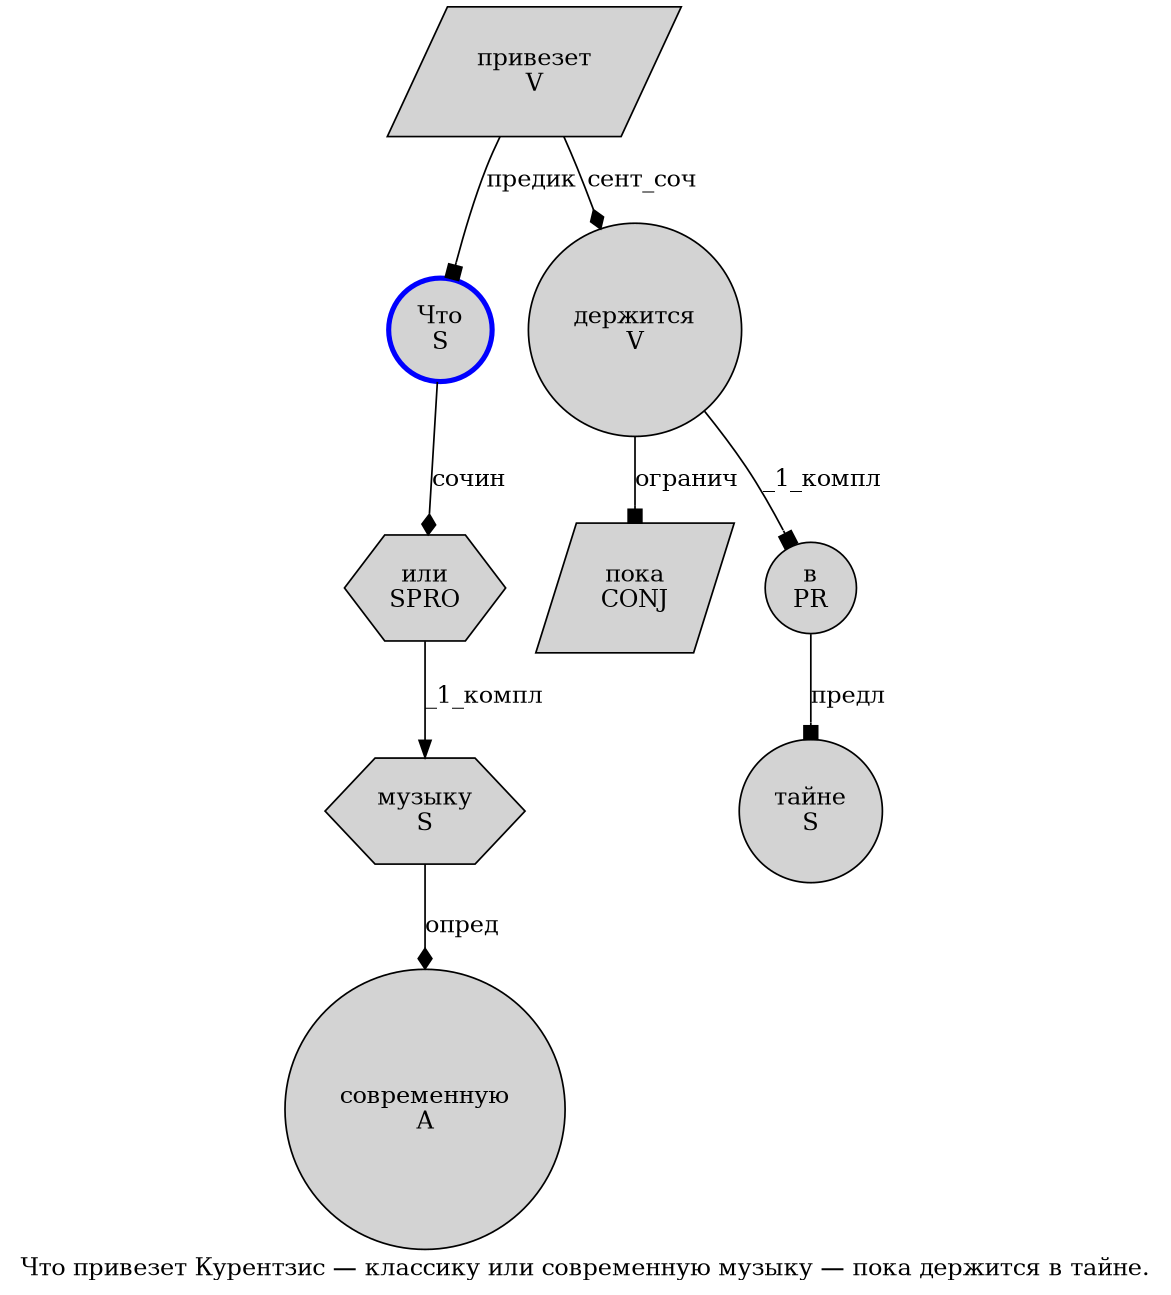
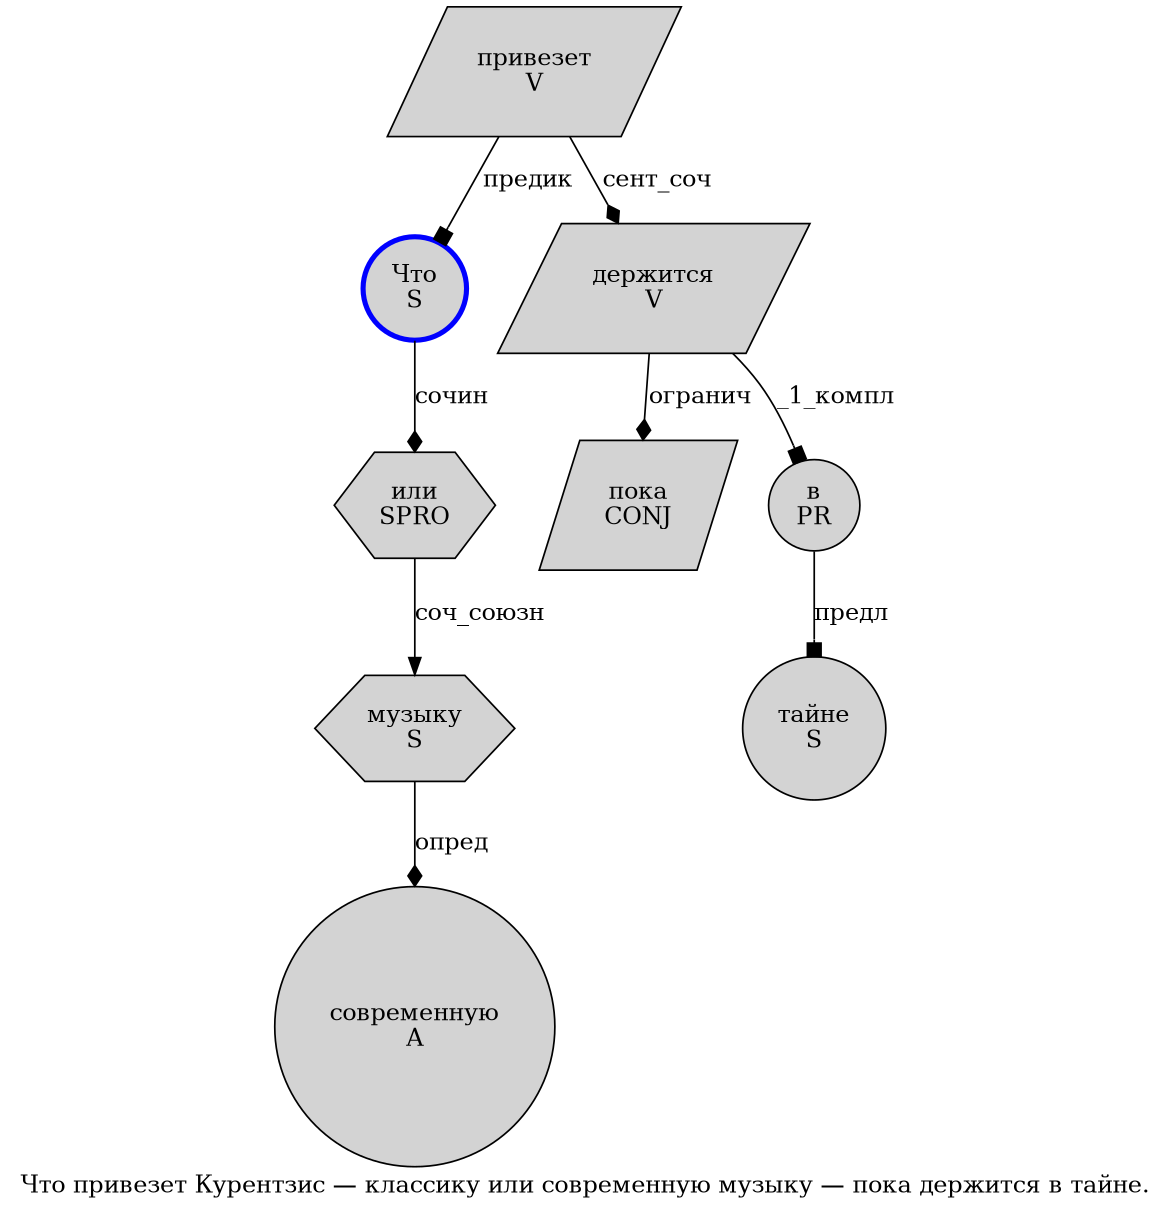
node "держится V": shape circle -> parallelogram
edge "держится V" -> "пока CONJ": arrowhead box -> diamond
edge "или SPRO" -> "музыку S": label "_1_компл" -> "соч_союзн"
